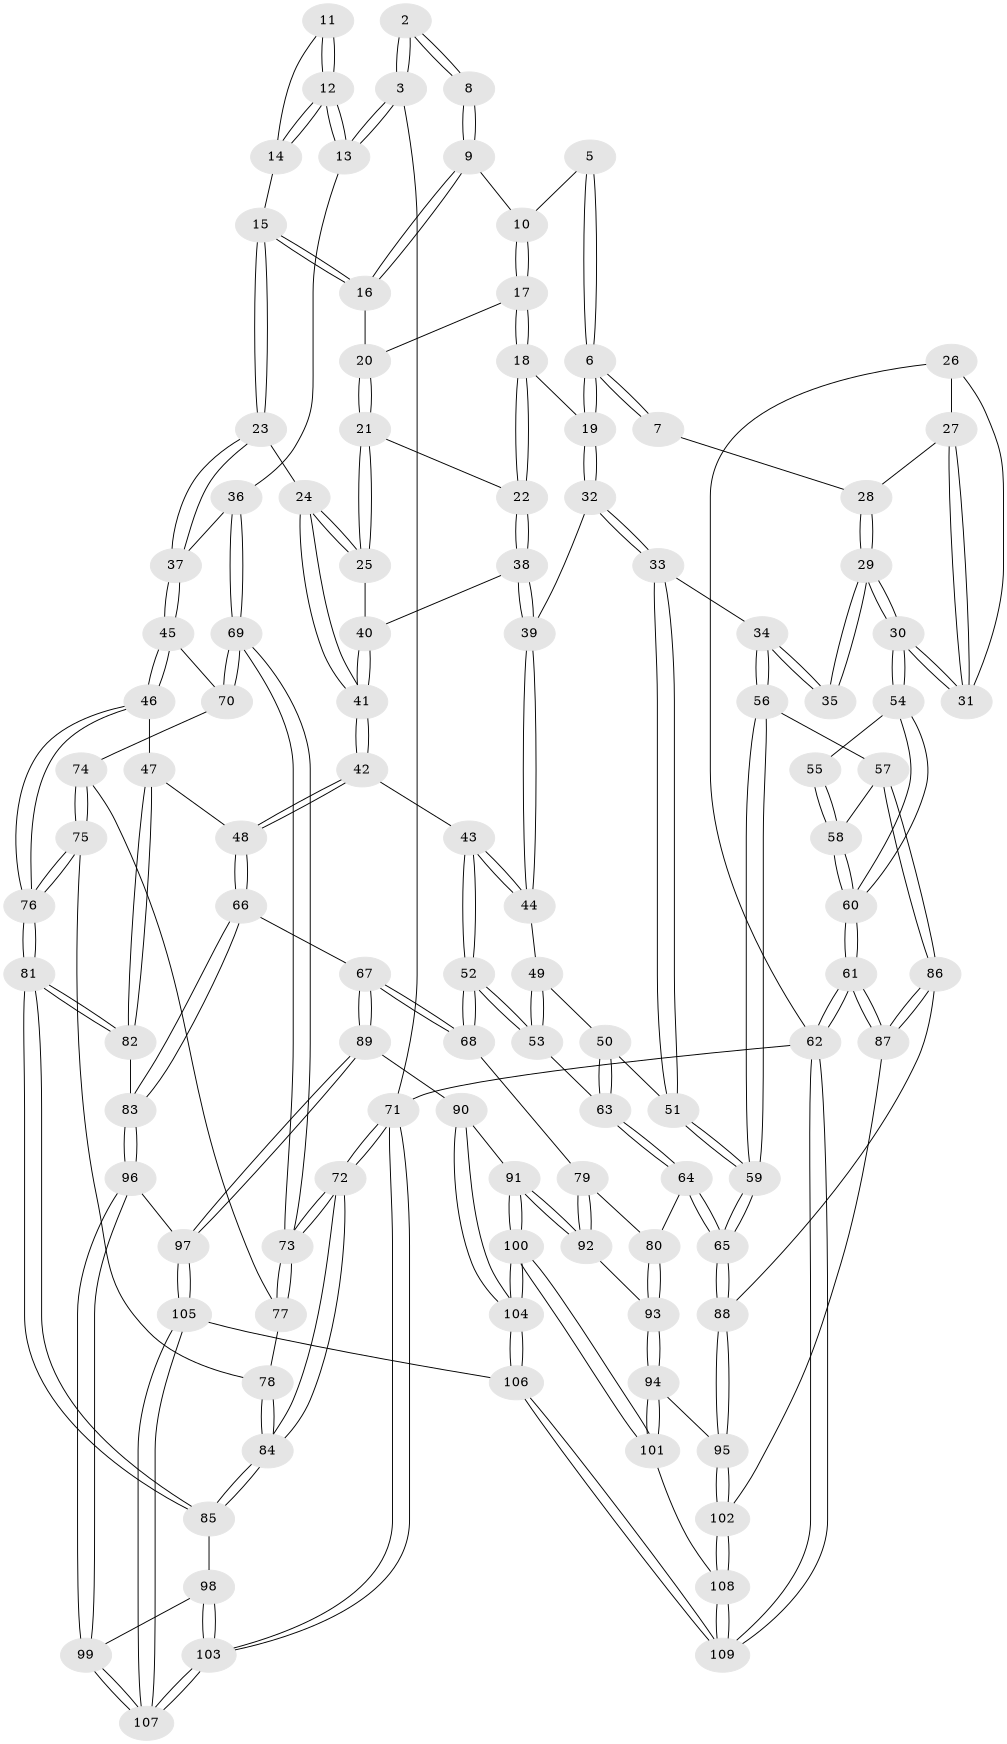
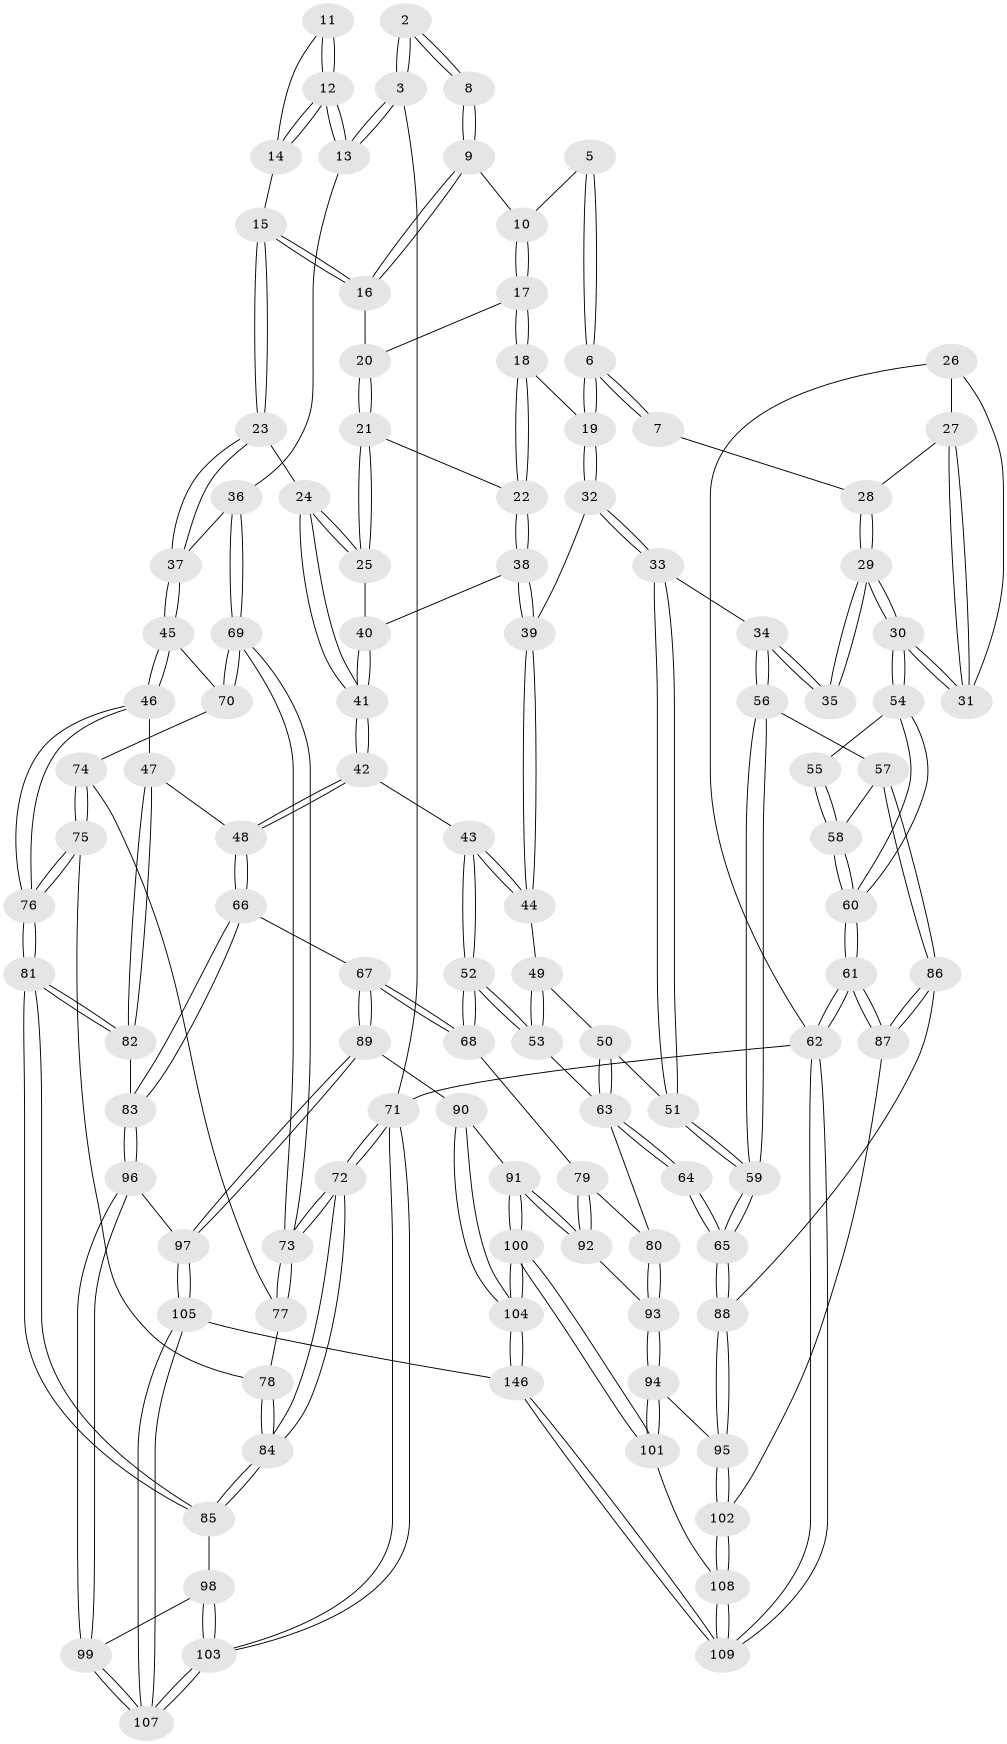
edge "64" -- "80": now "63" -- "80"
node "106": label "106" -> "146"
